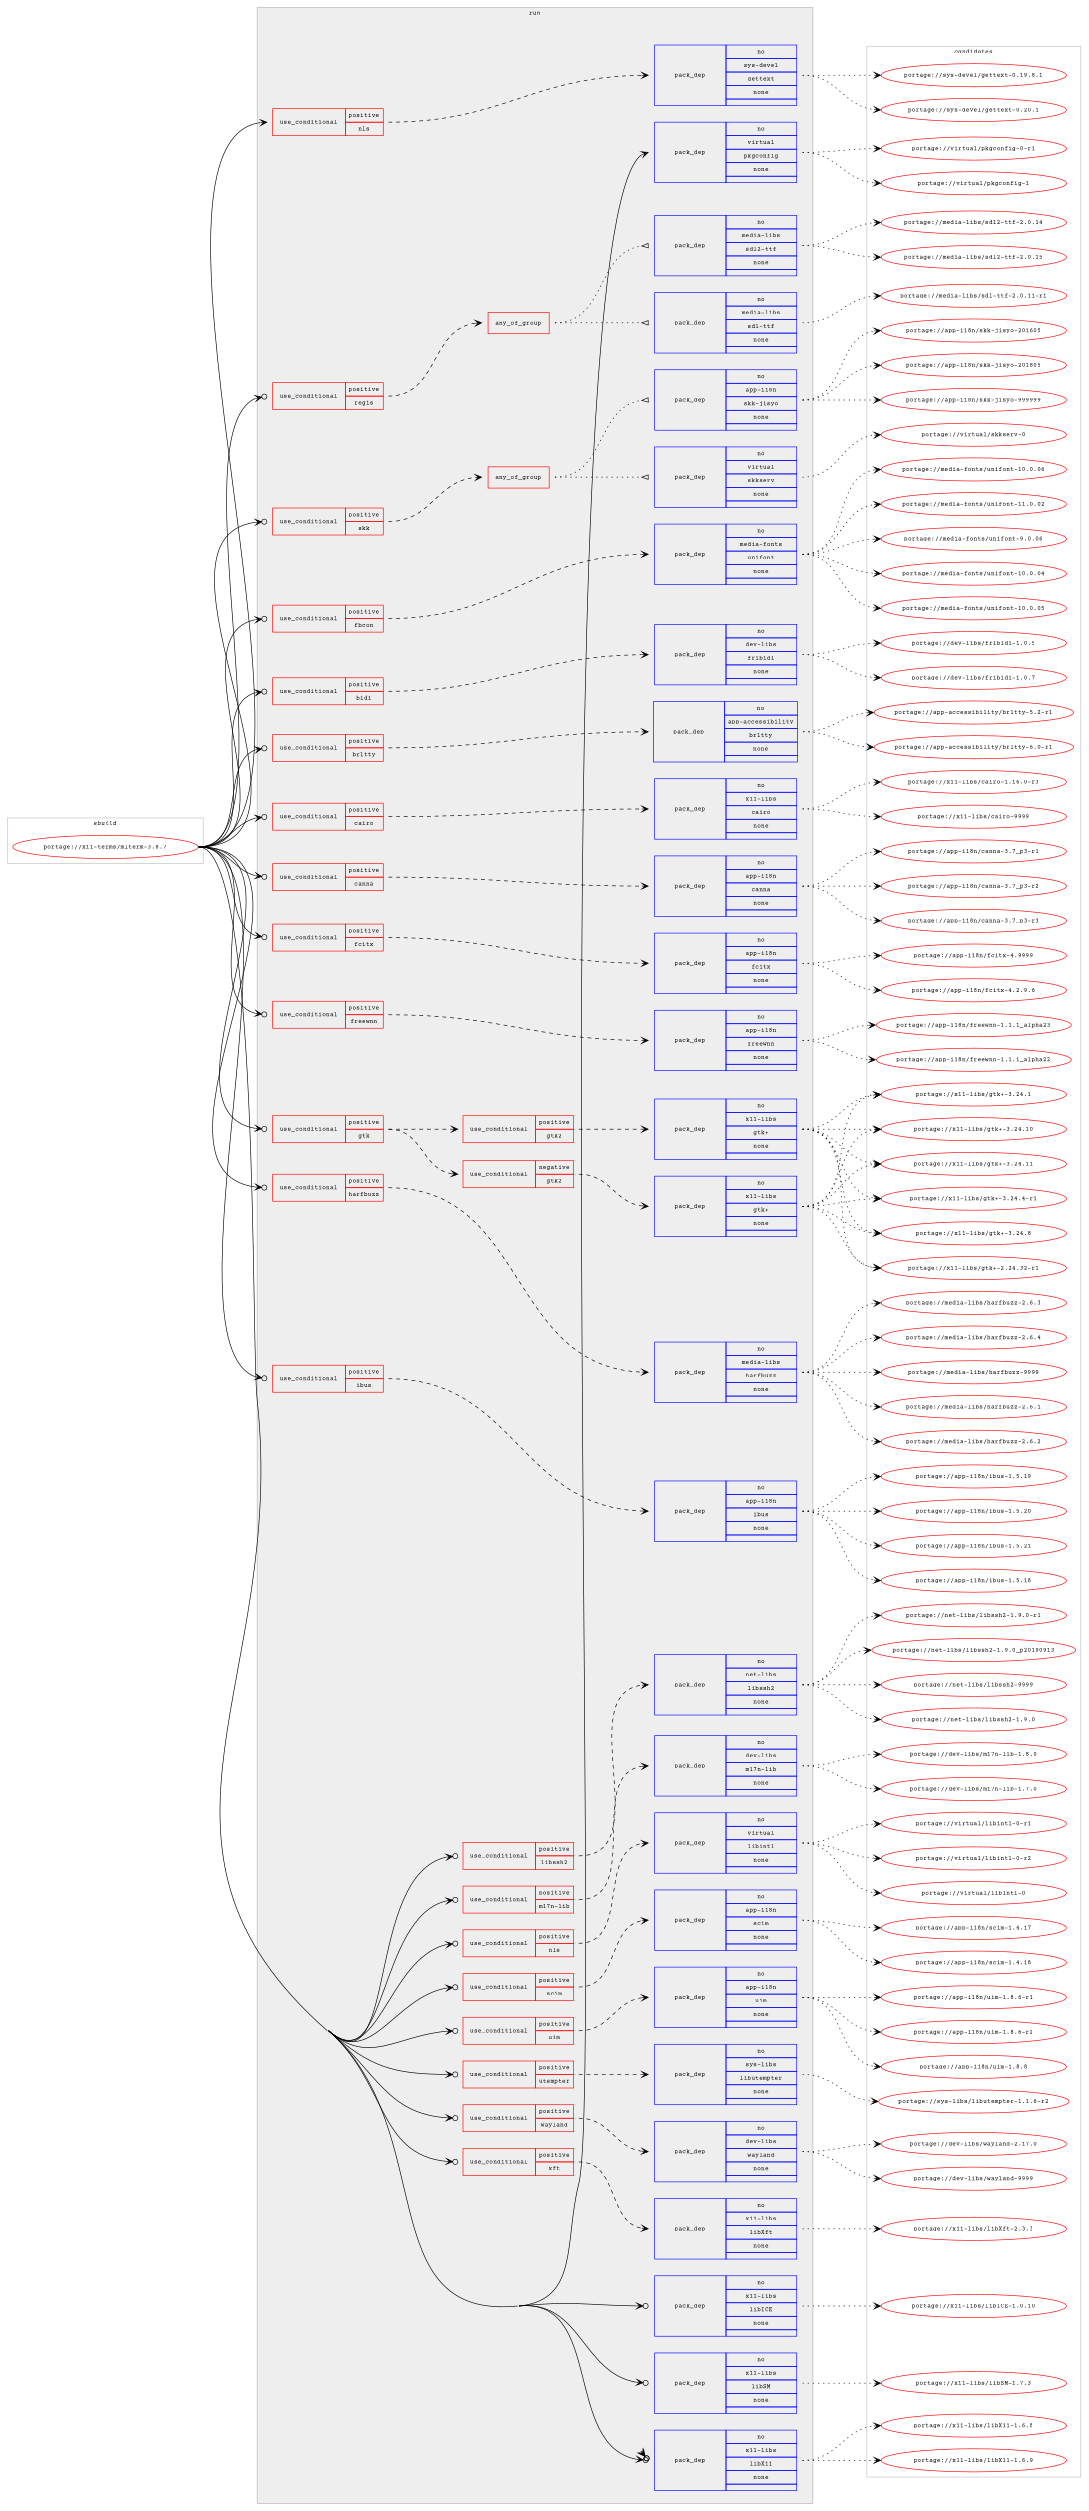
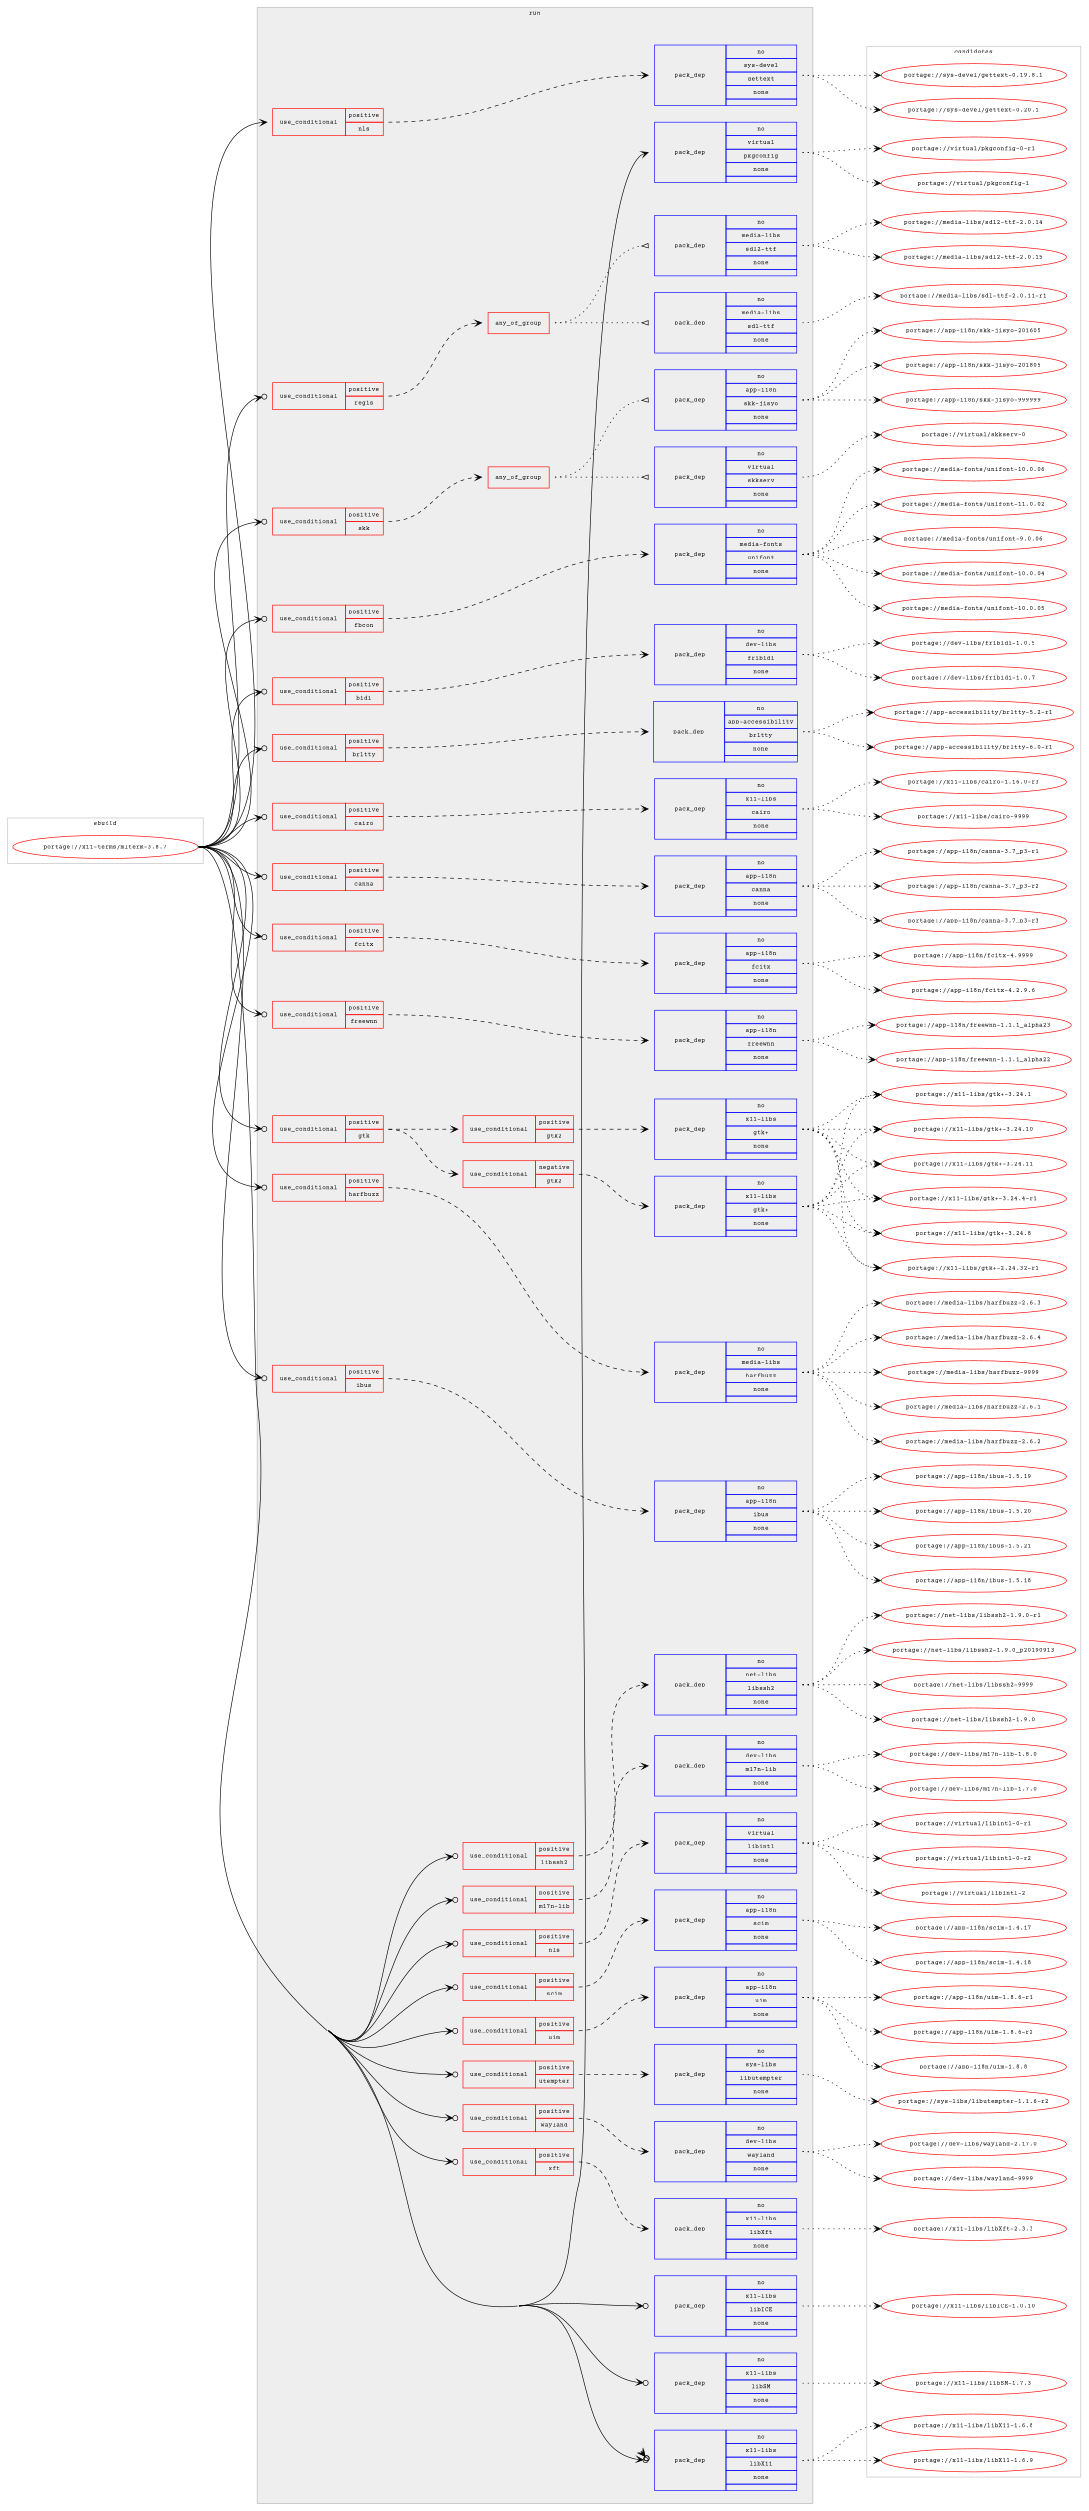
node "portage://virtual/libintl-0": label "portage://virtual/libintl-0" -> "portage://virtual/libintl-2"
